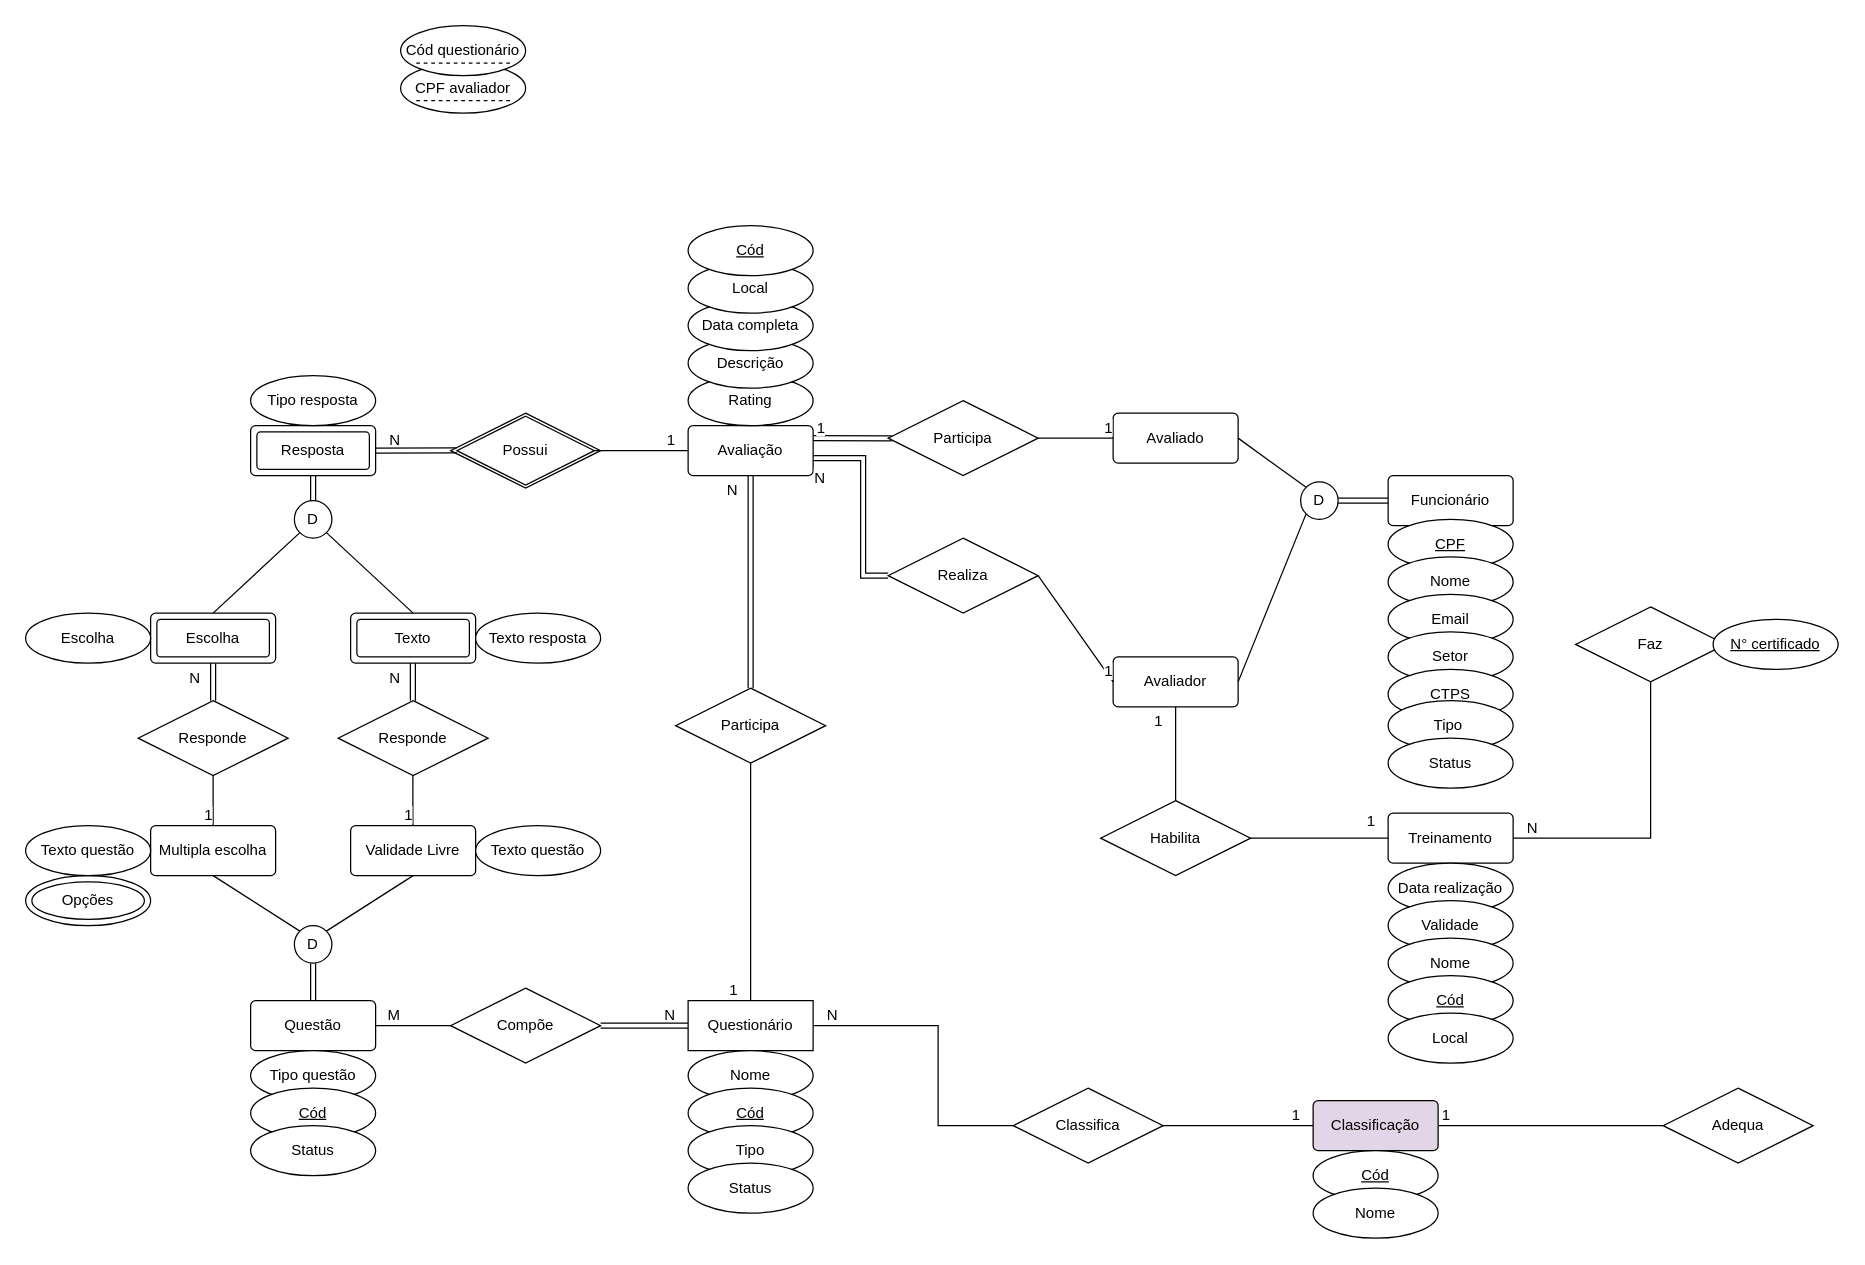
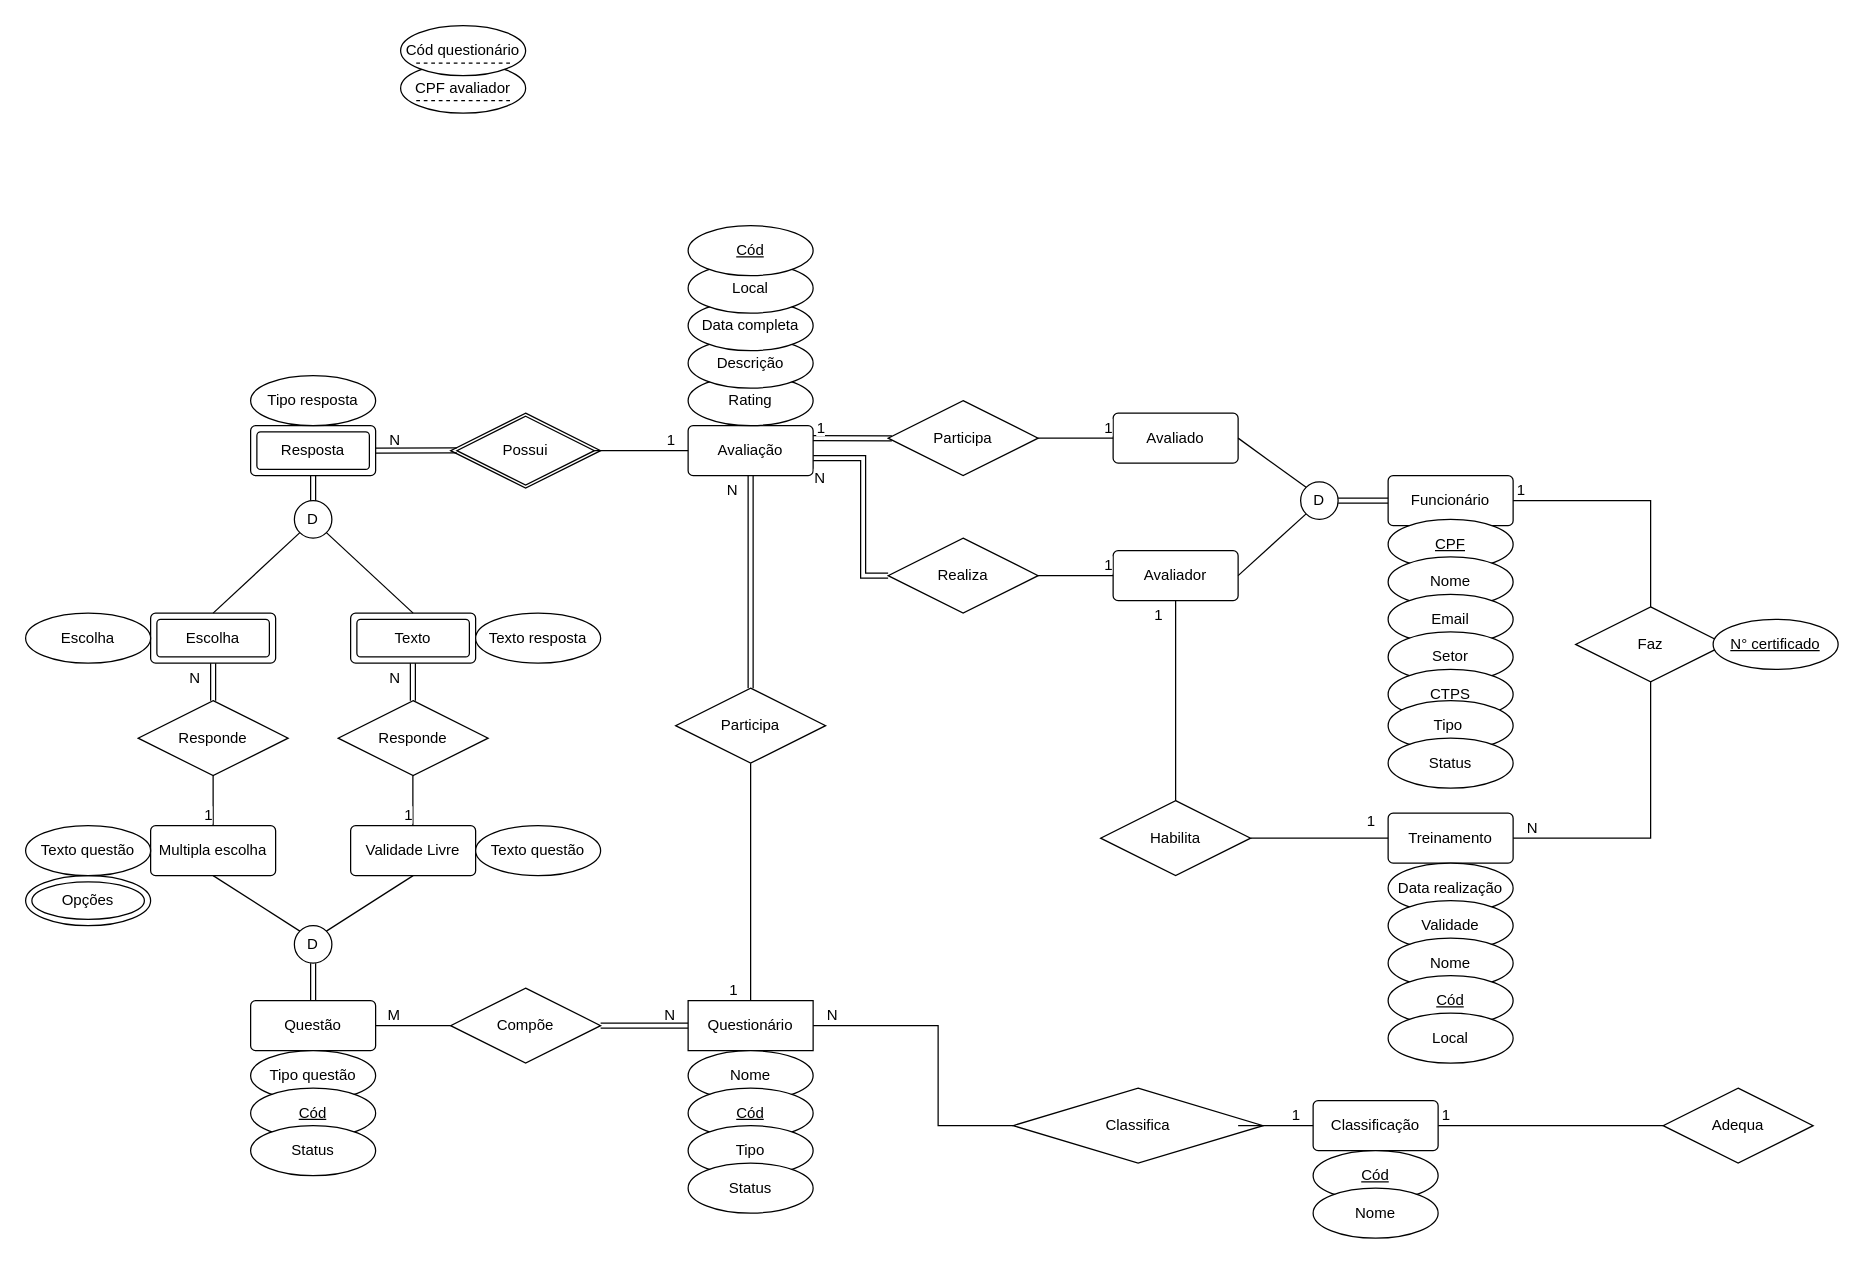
edge "Funcionário" -- "Faz": added, label "1"
node "Avaliador": moved (1176, 682) -> (1176, 576)
node "Classifica": size 150x75 -> 250x75
node "Classificação": fillcolor #e1d5e7 -> #ffffff
